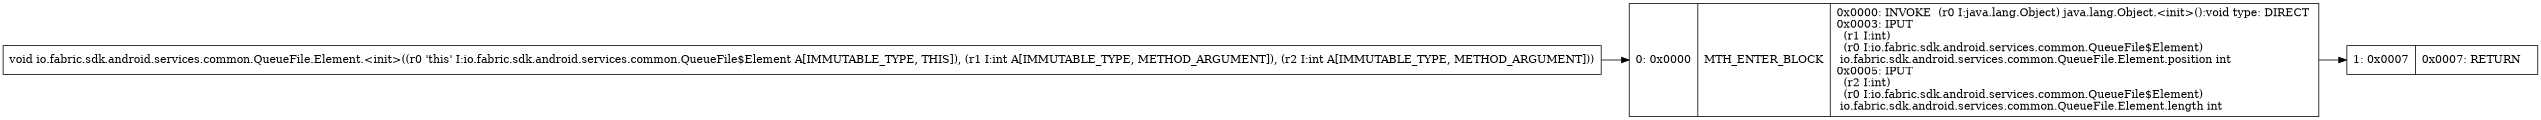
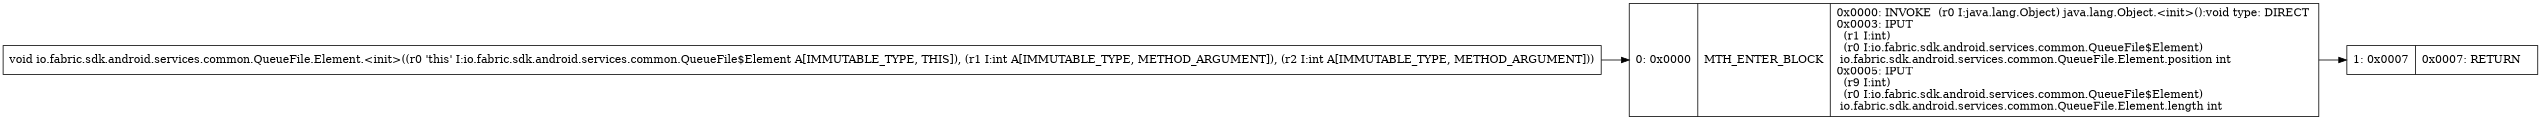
node "0: 0x0000": text "(r2 I:int)" -> "(r9 I:int)"
